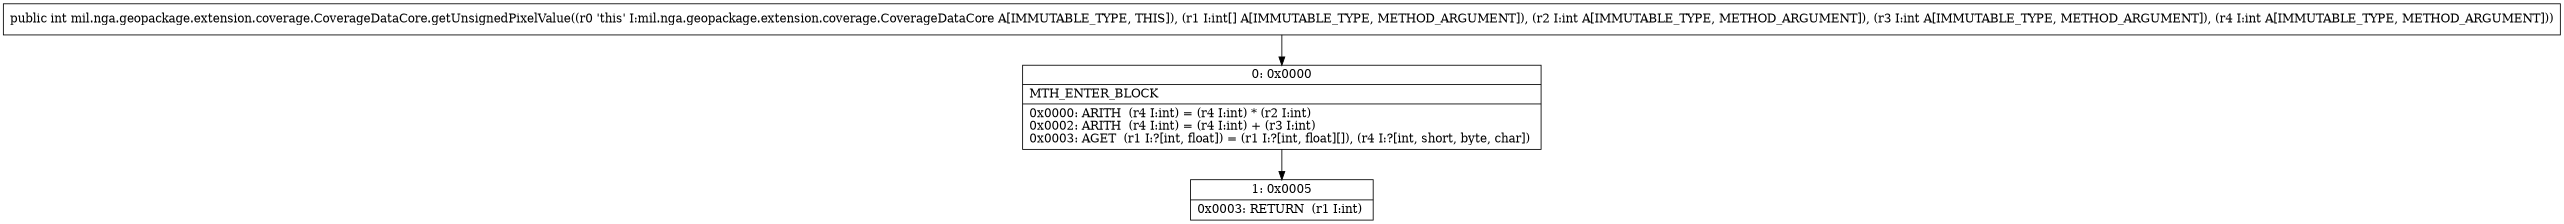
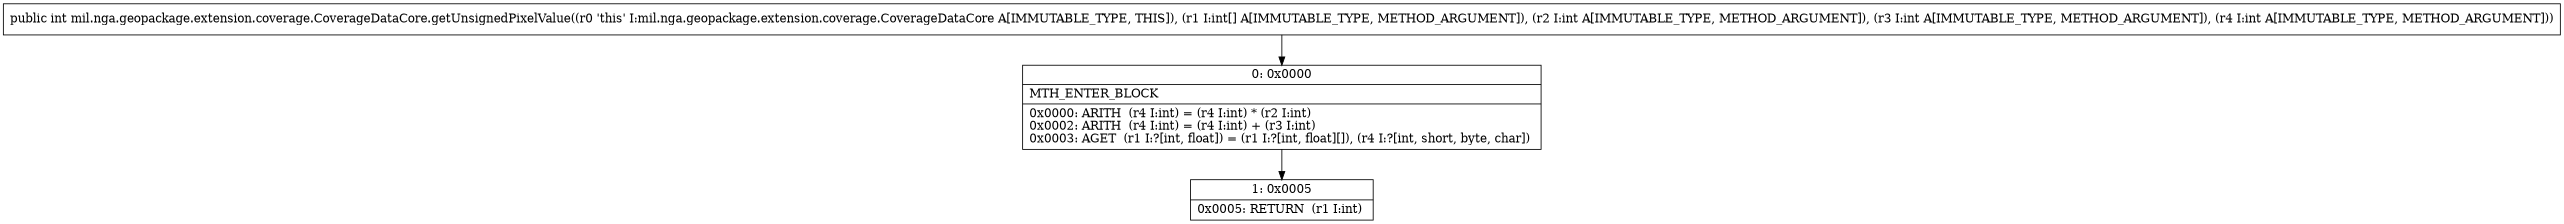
node "1: 0x0005": text "0x0003: RETURN  (r1 I:int)" -> "0x0005: RETURN  (r1 I:int)"
